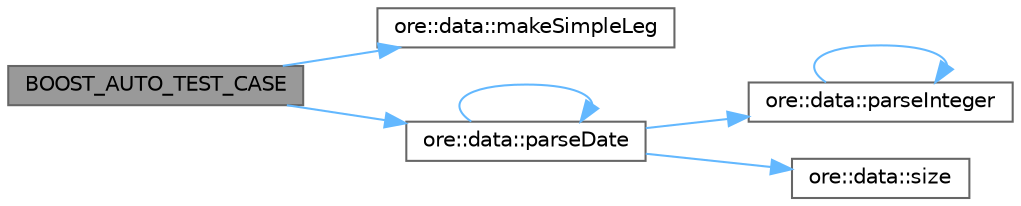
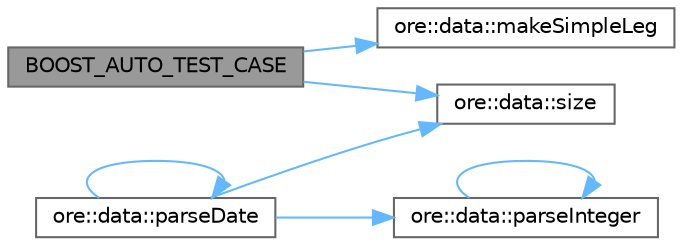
edge "BOOST_AUTO_TEST_CASE" -> "ore::data::parseDate": now "BOOST_AUTO_TEST_CASE" -> "ore::data::size"
